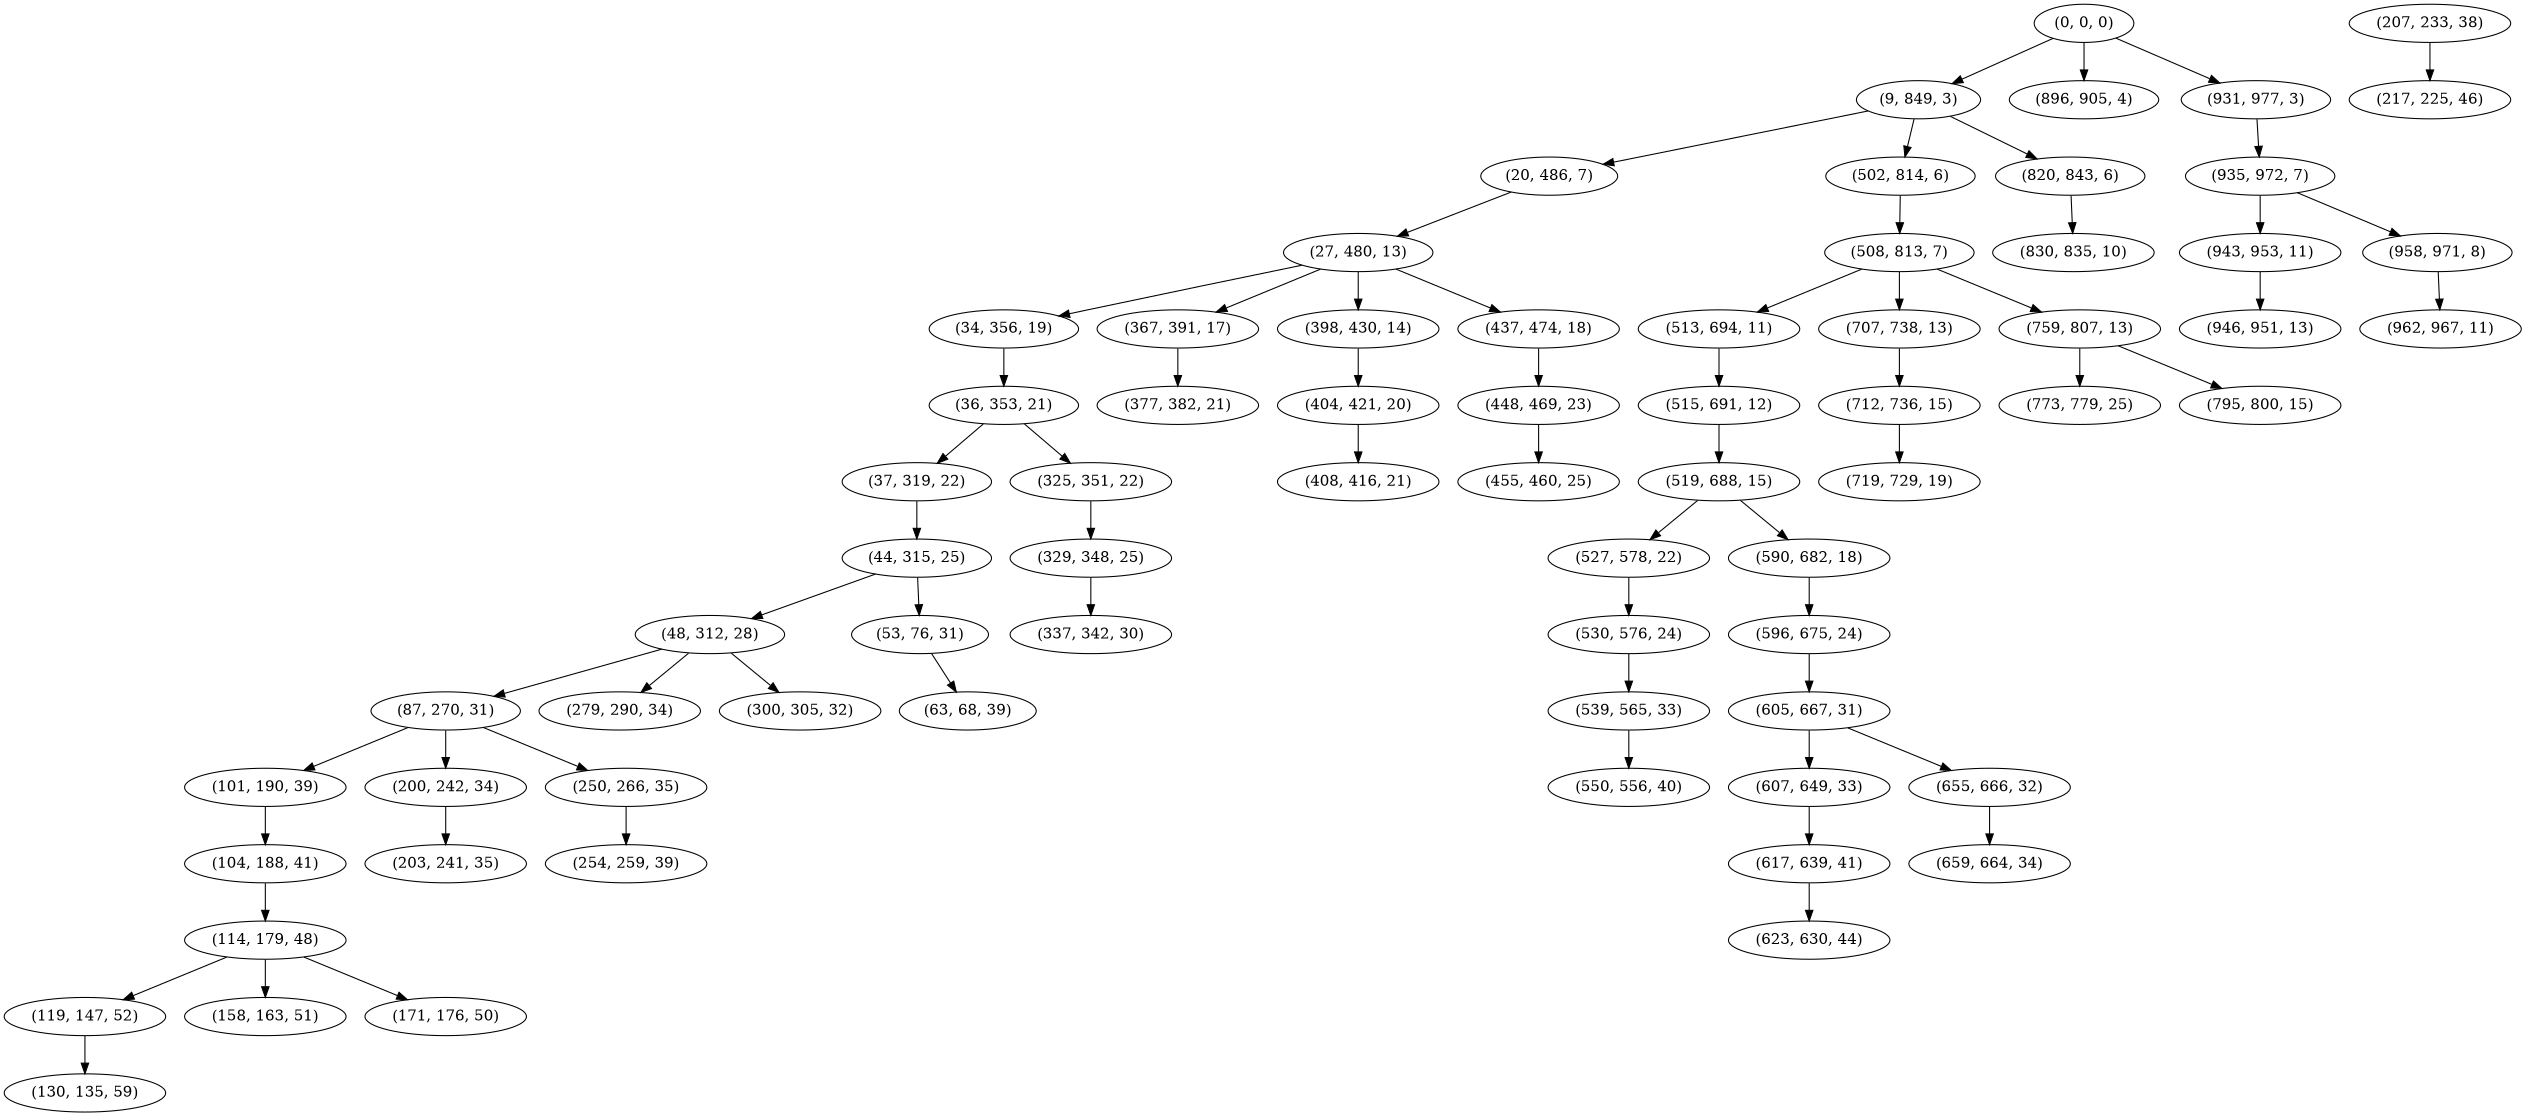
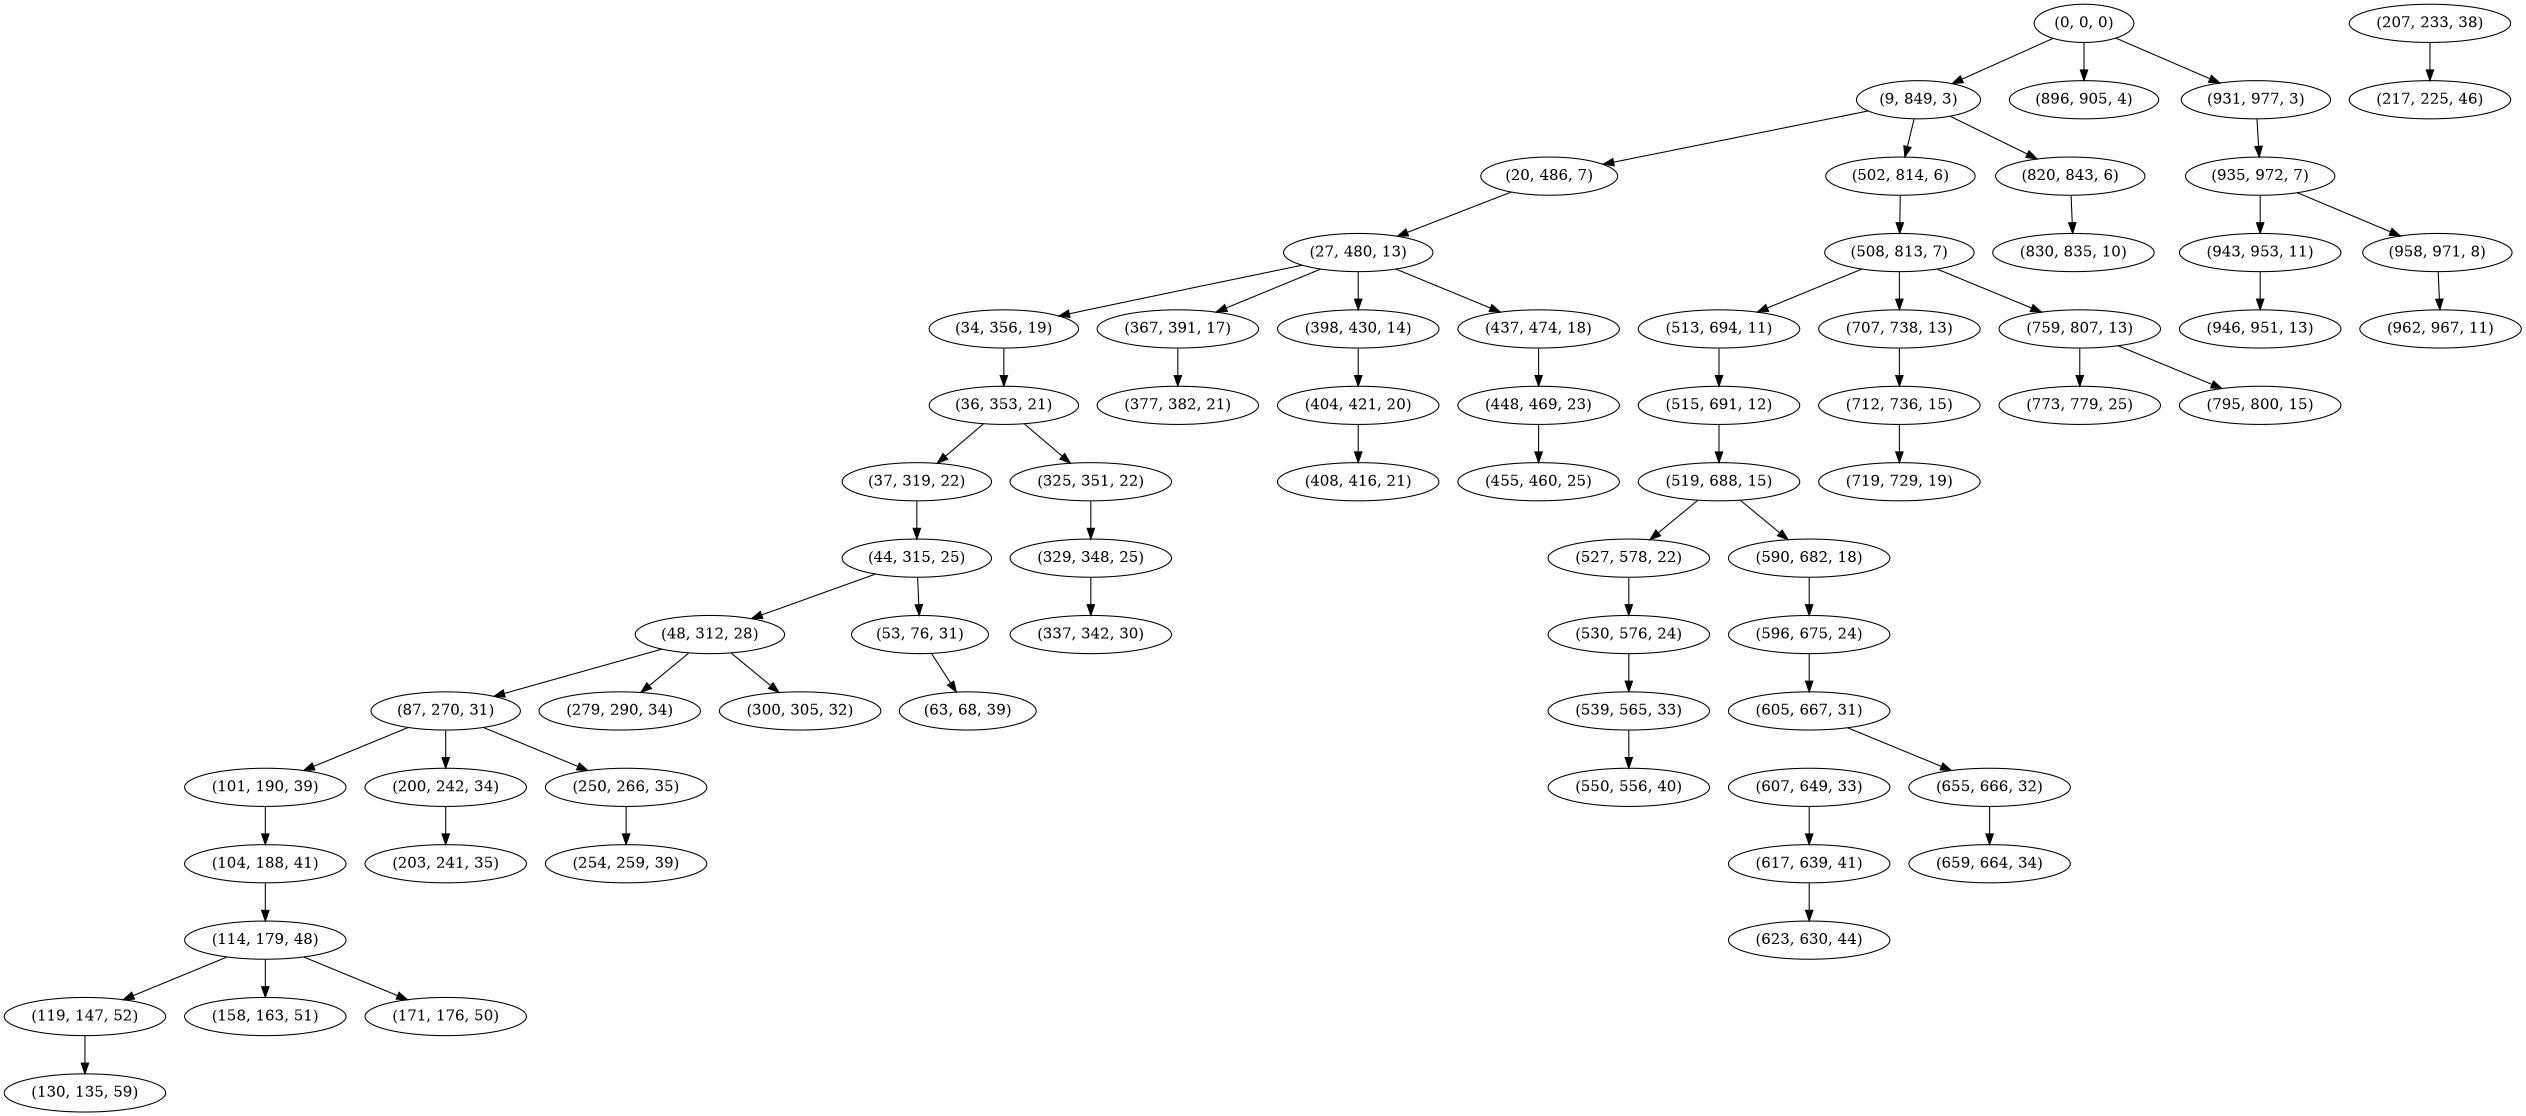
edge "(605, 667, 31)" -> "(607, 649, 33)": removed
